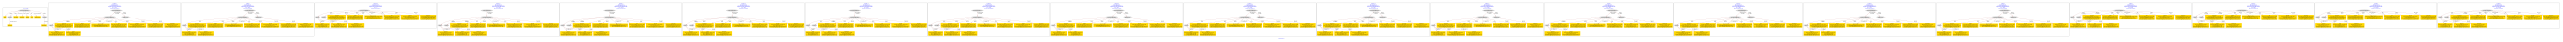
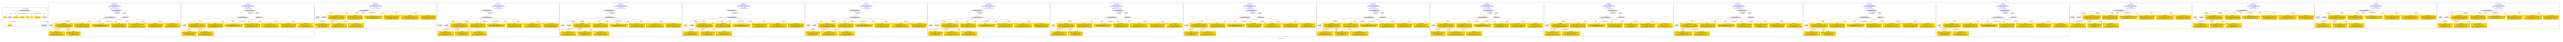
node "Classification": fillcolor gold -> lightgray
